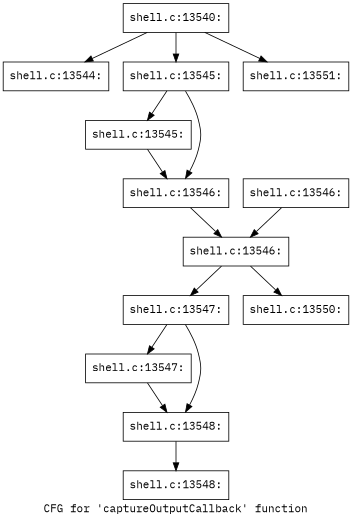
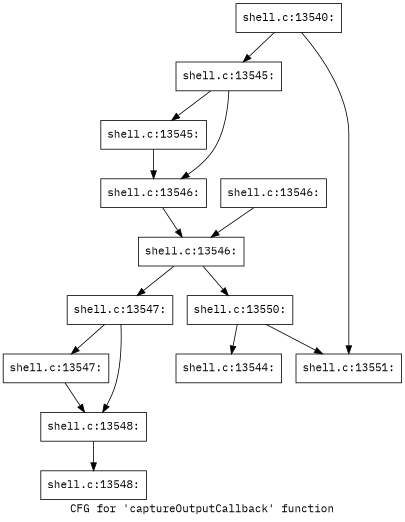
edge "shell.c:13540:" -> "shell.c:13544:": now "shell.c:13550:" -> "shell.c:13544:"
edge "shell.c:13550:" -> "shell.c:13551:": added
